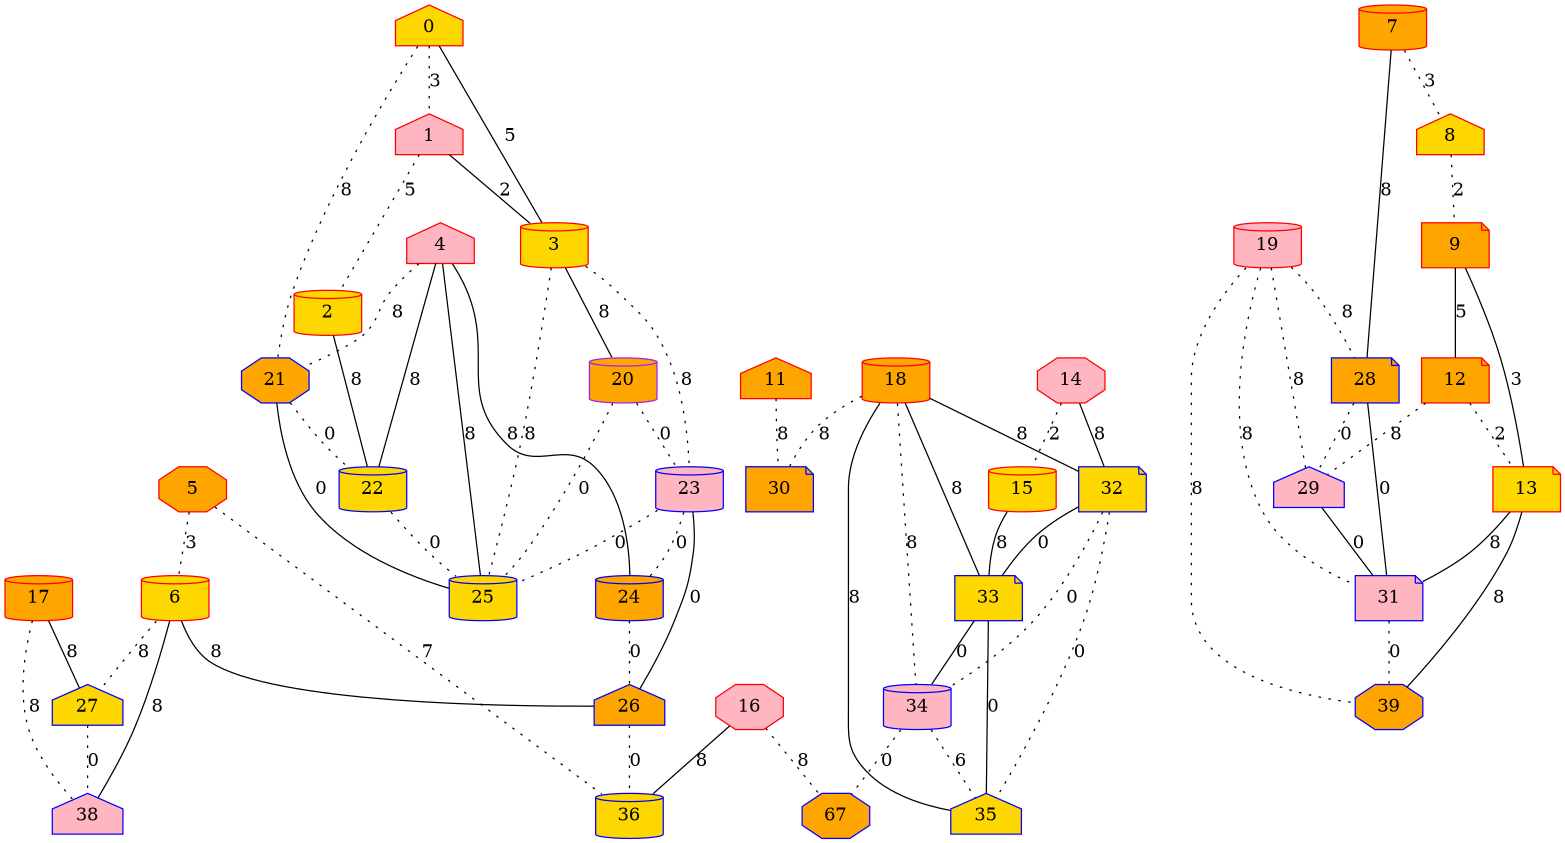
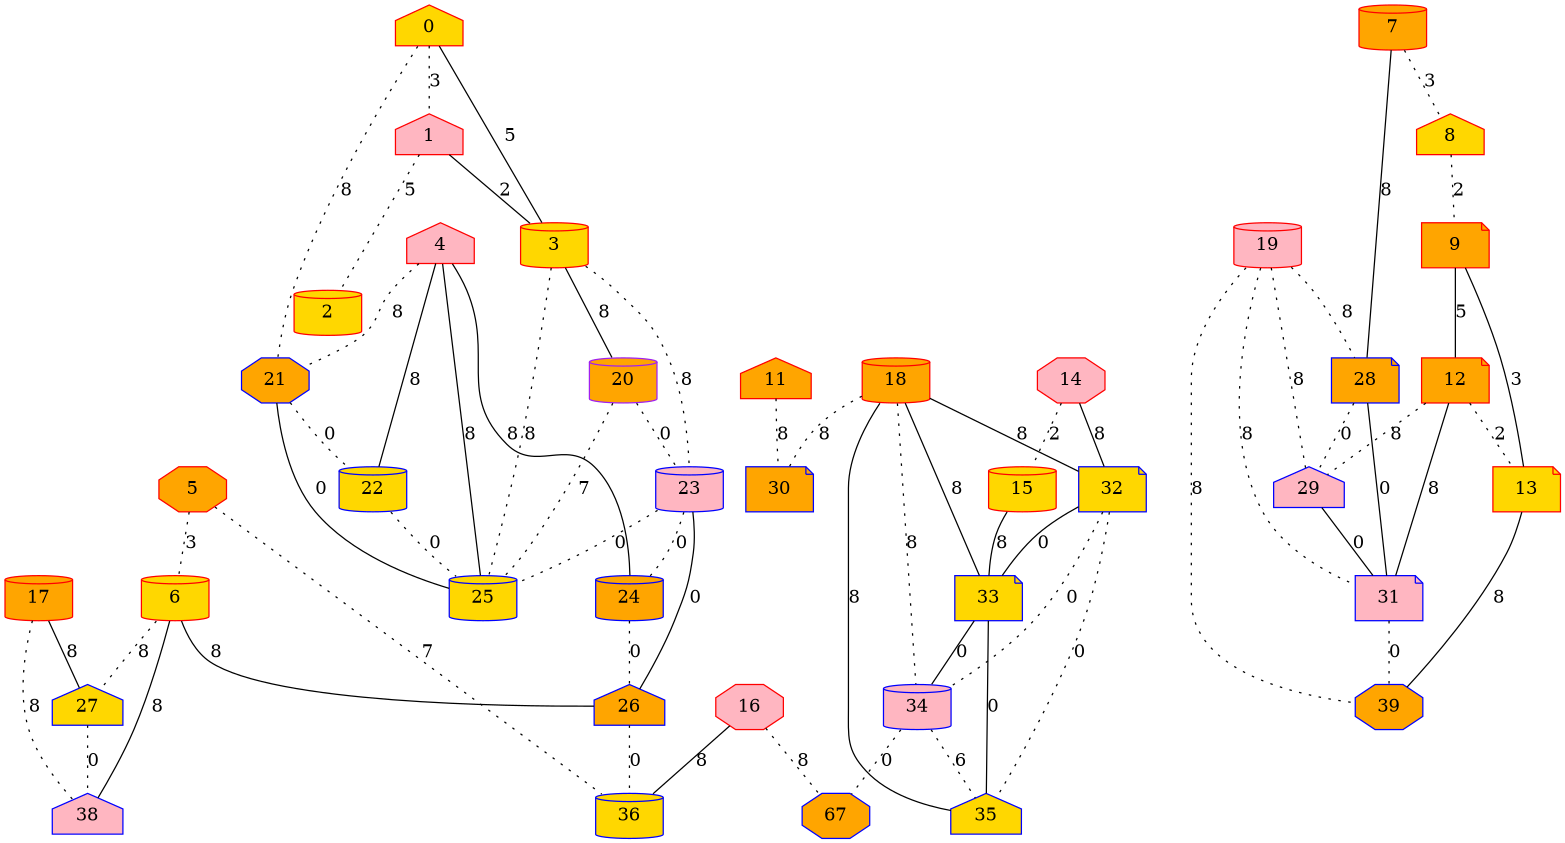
edge "2" -- "22": removed, label "8"
edge "20" -- "25": label "0" -> "7"
edge "13" -- "31": now "12" -- "31"
